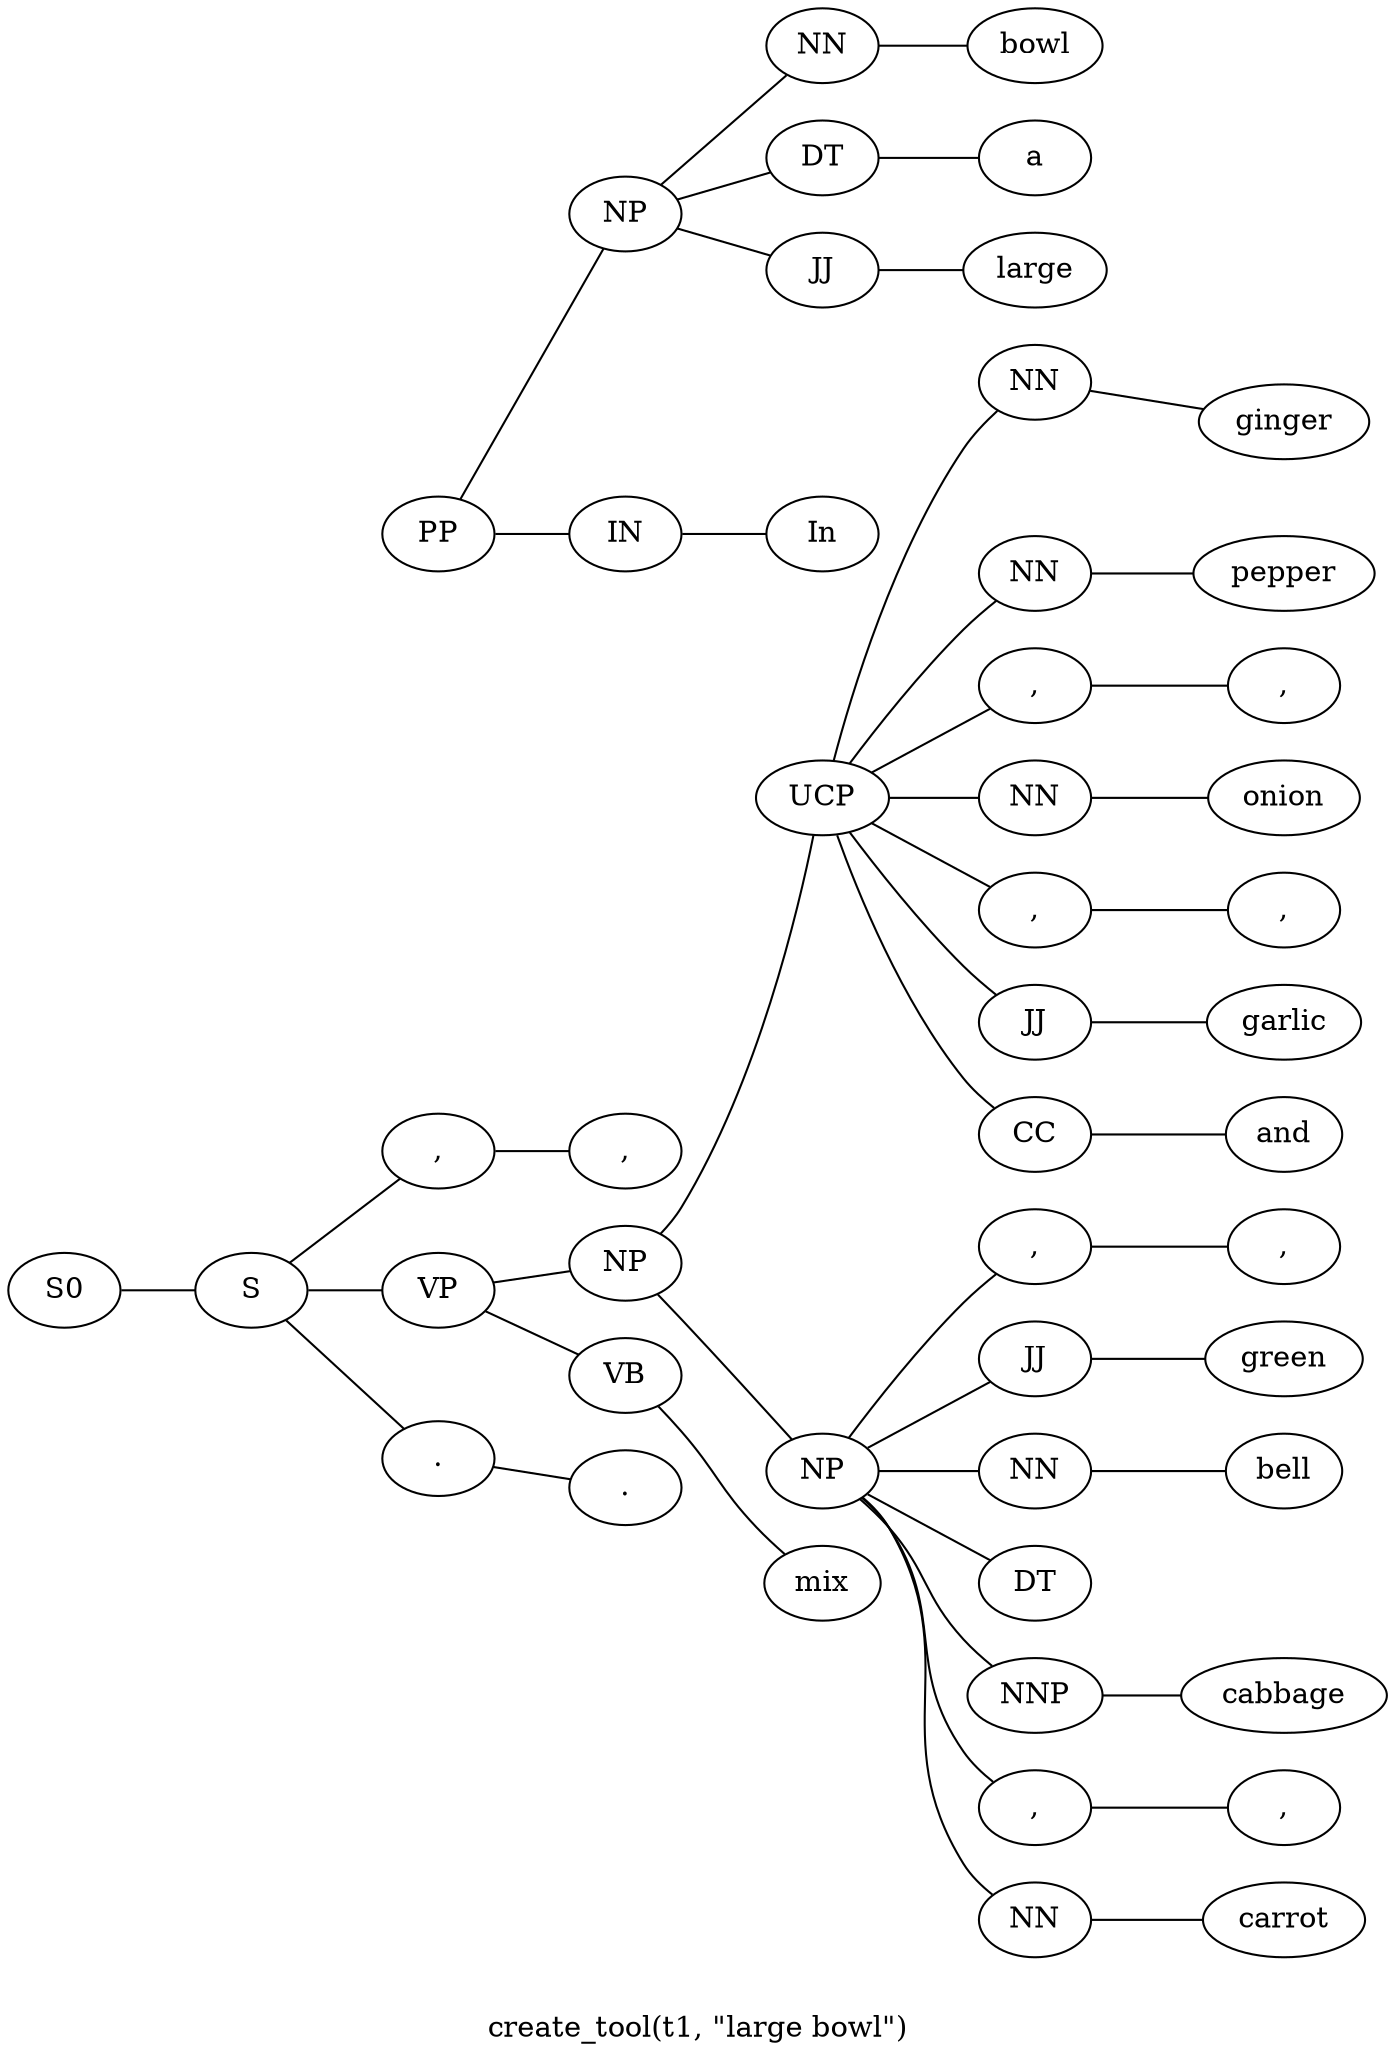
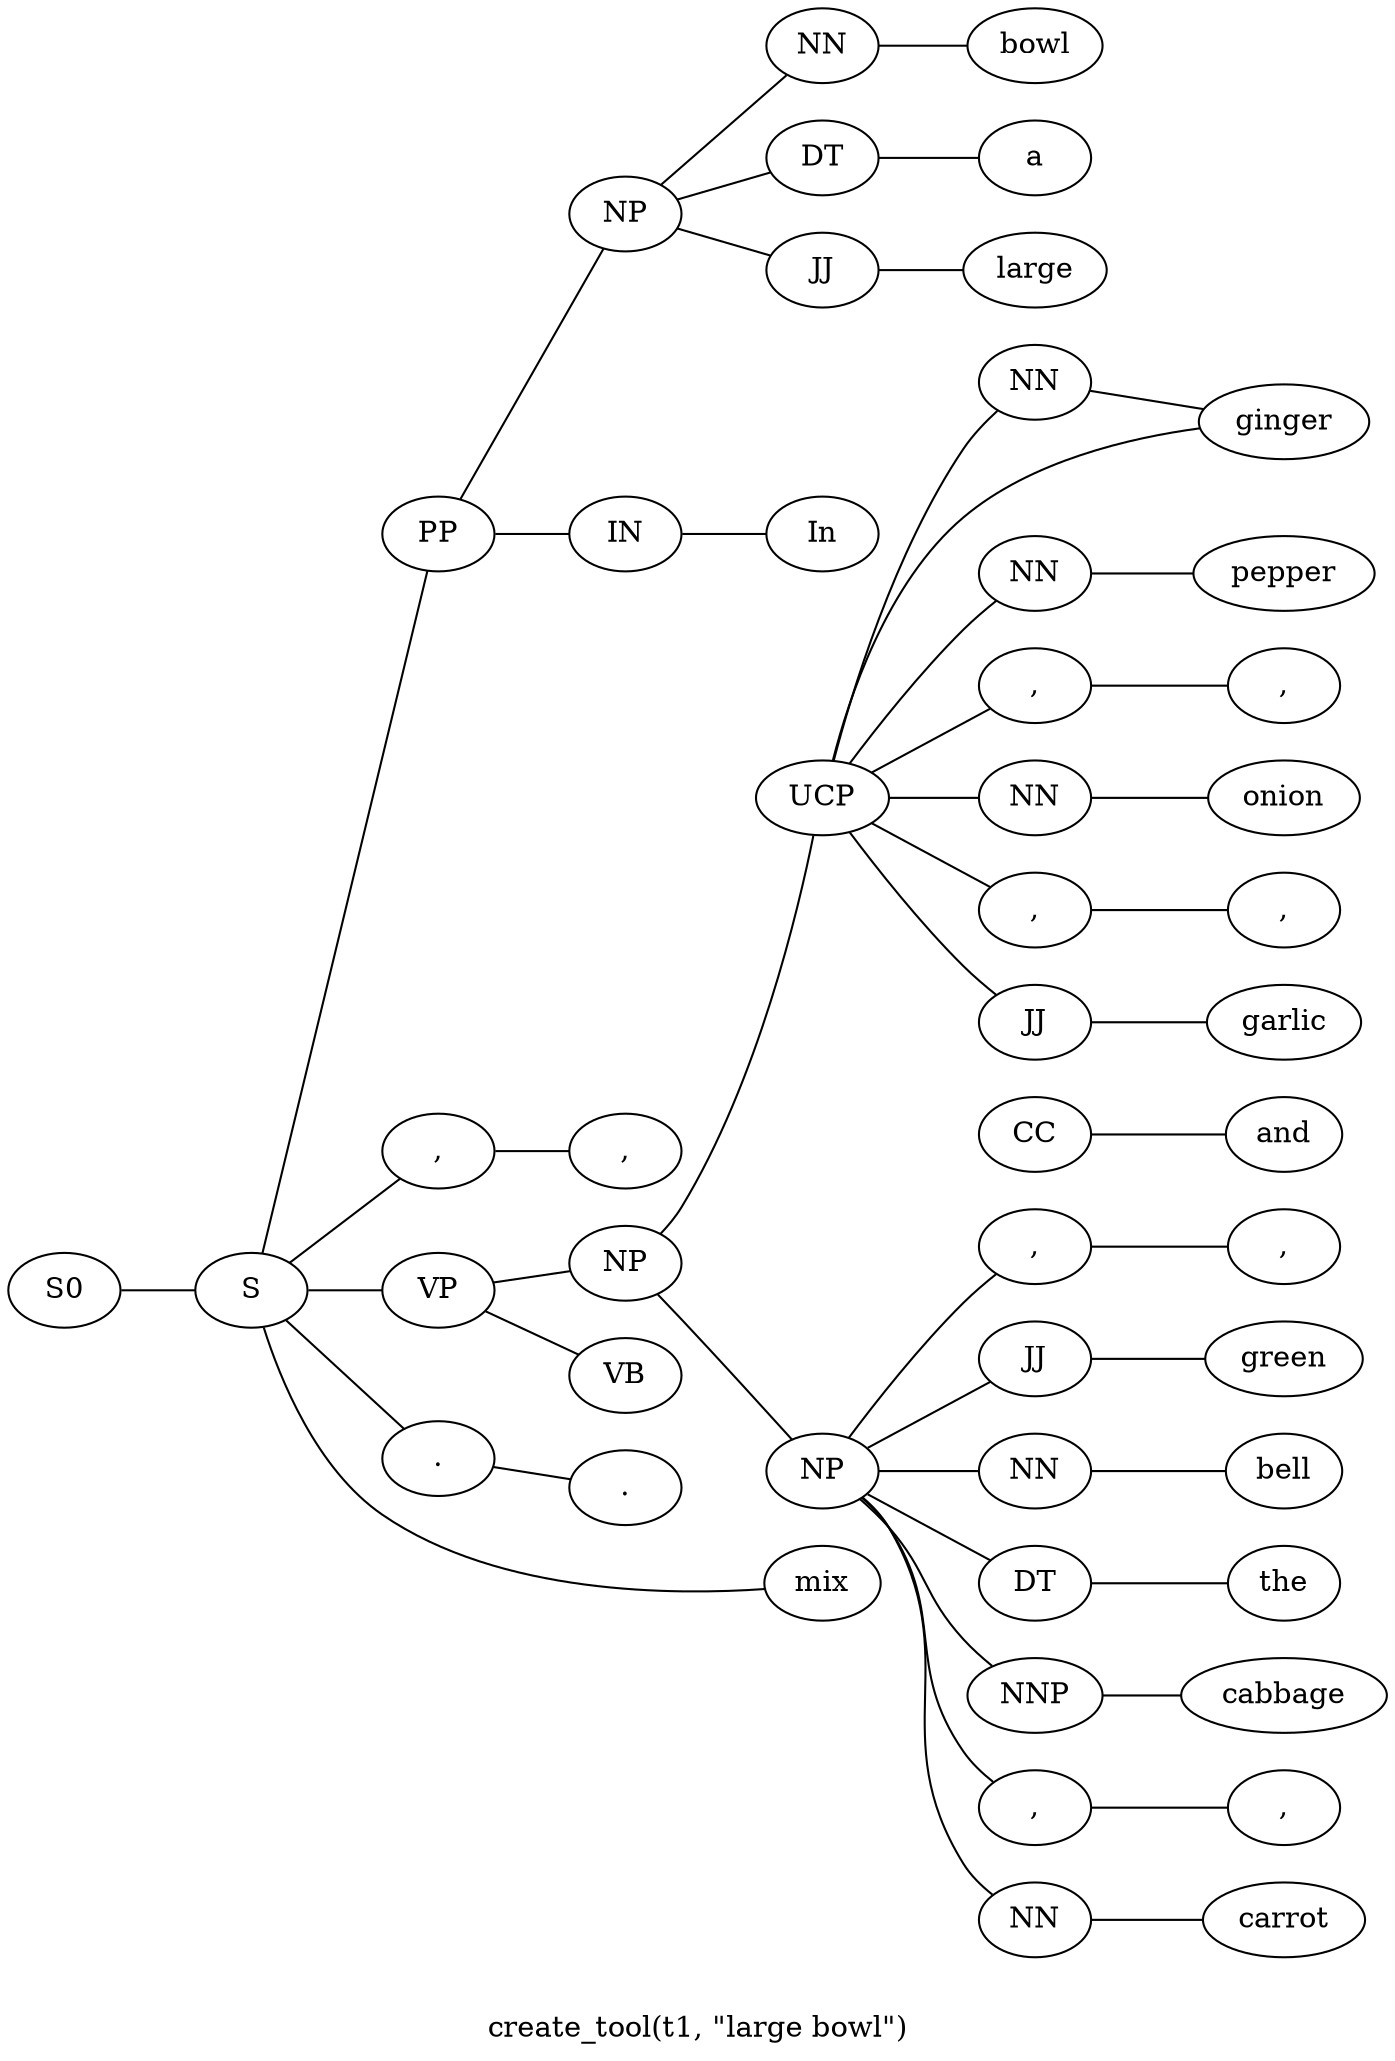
edge "PP" -- "S": added
edge "UCP" -- "CC": now "UCP" -- "ginger"
edge "VB" -- "mix": now "S" -- "mix"
node "the": added
